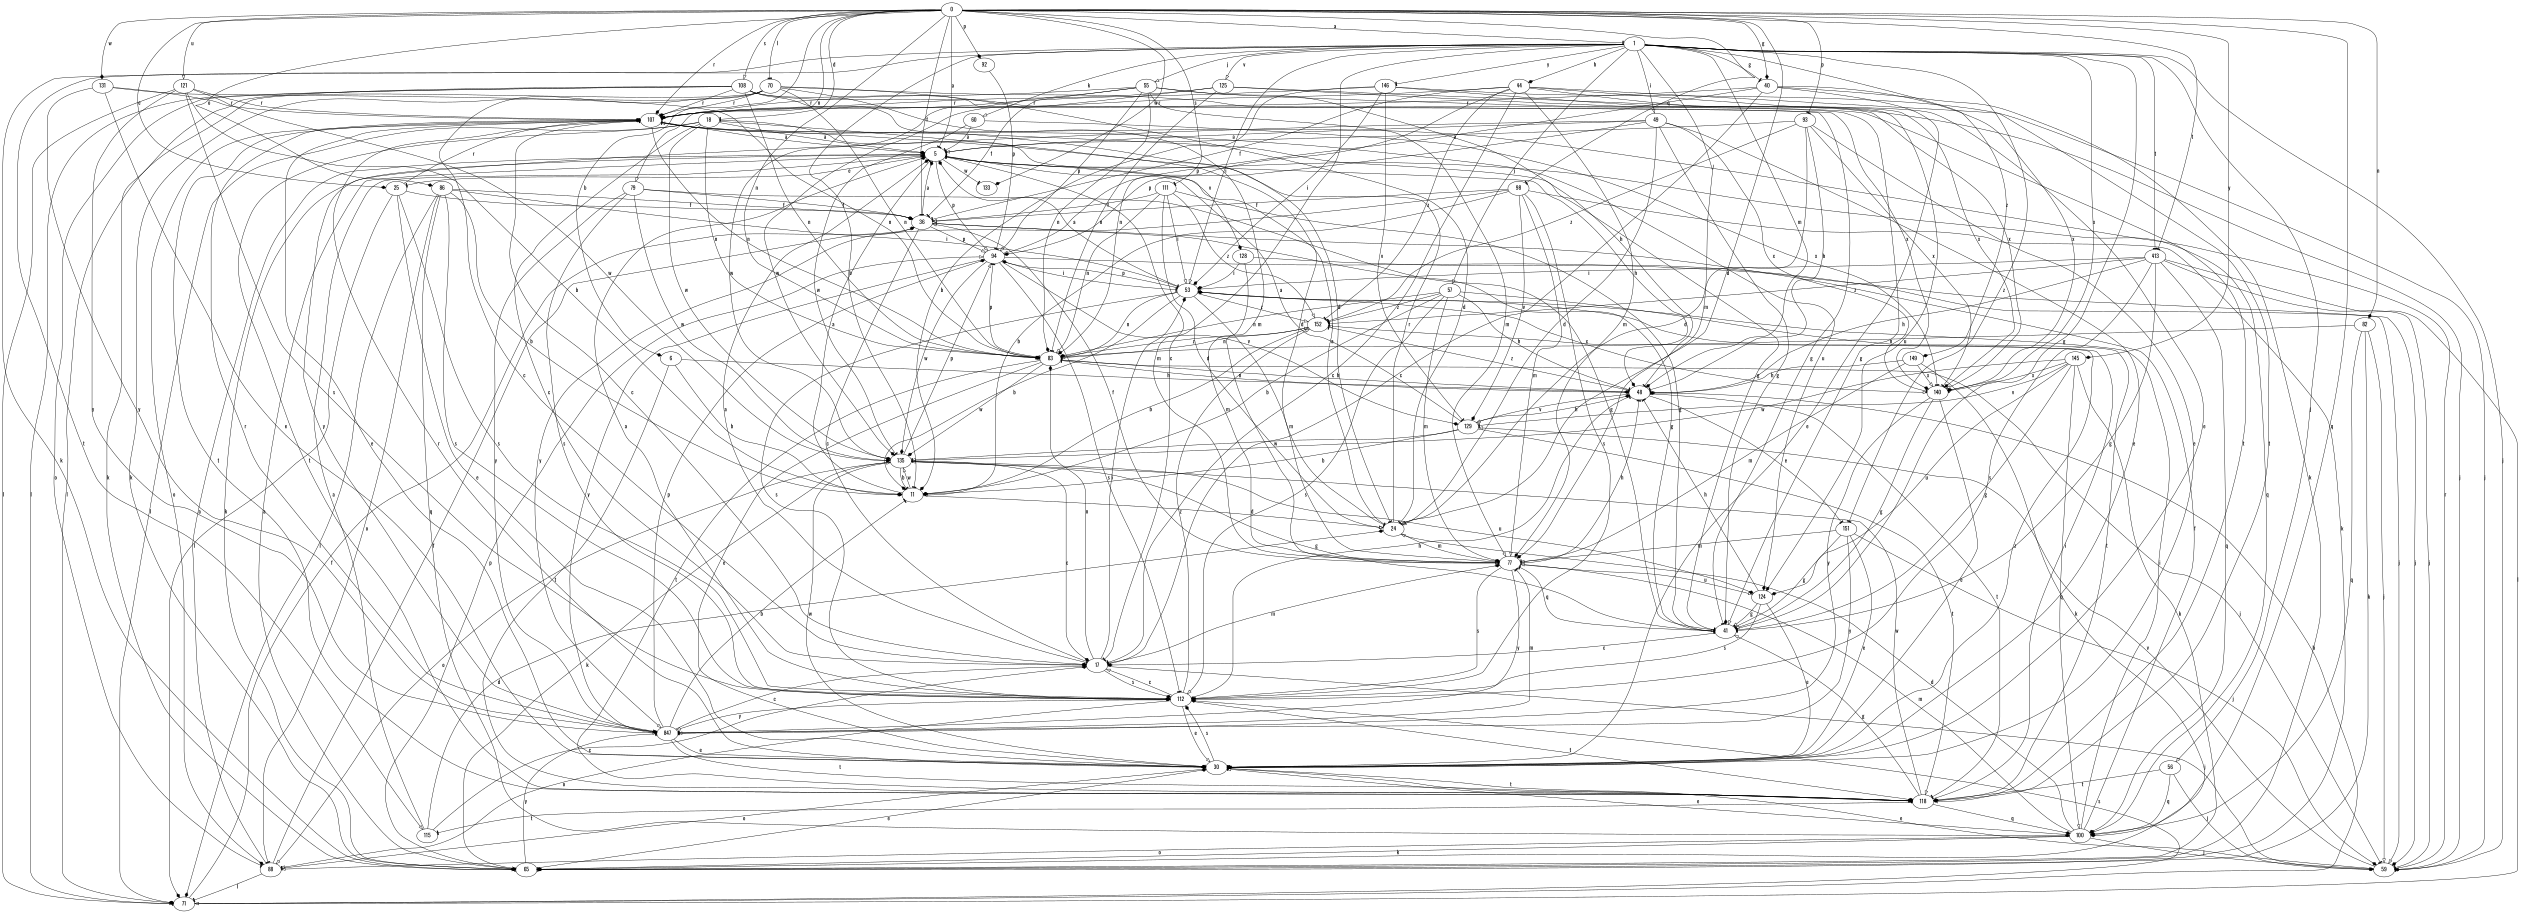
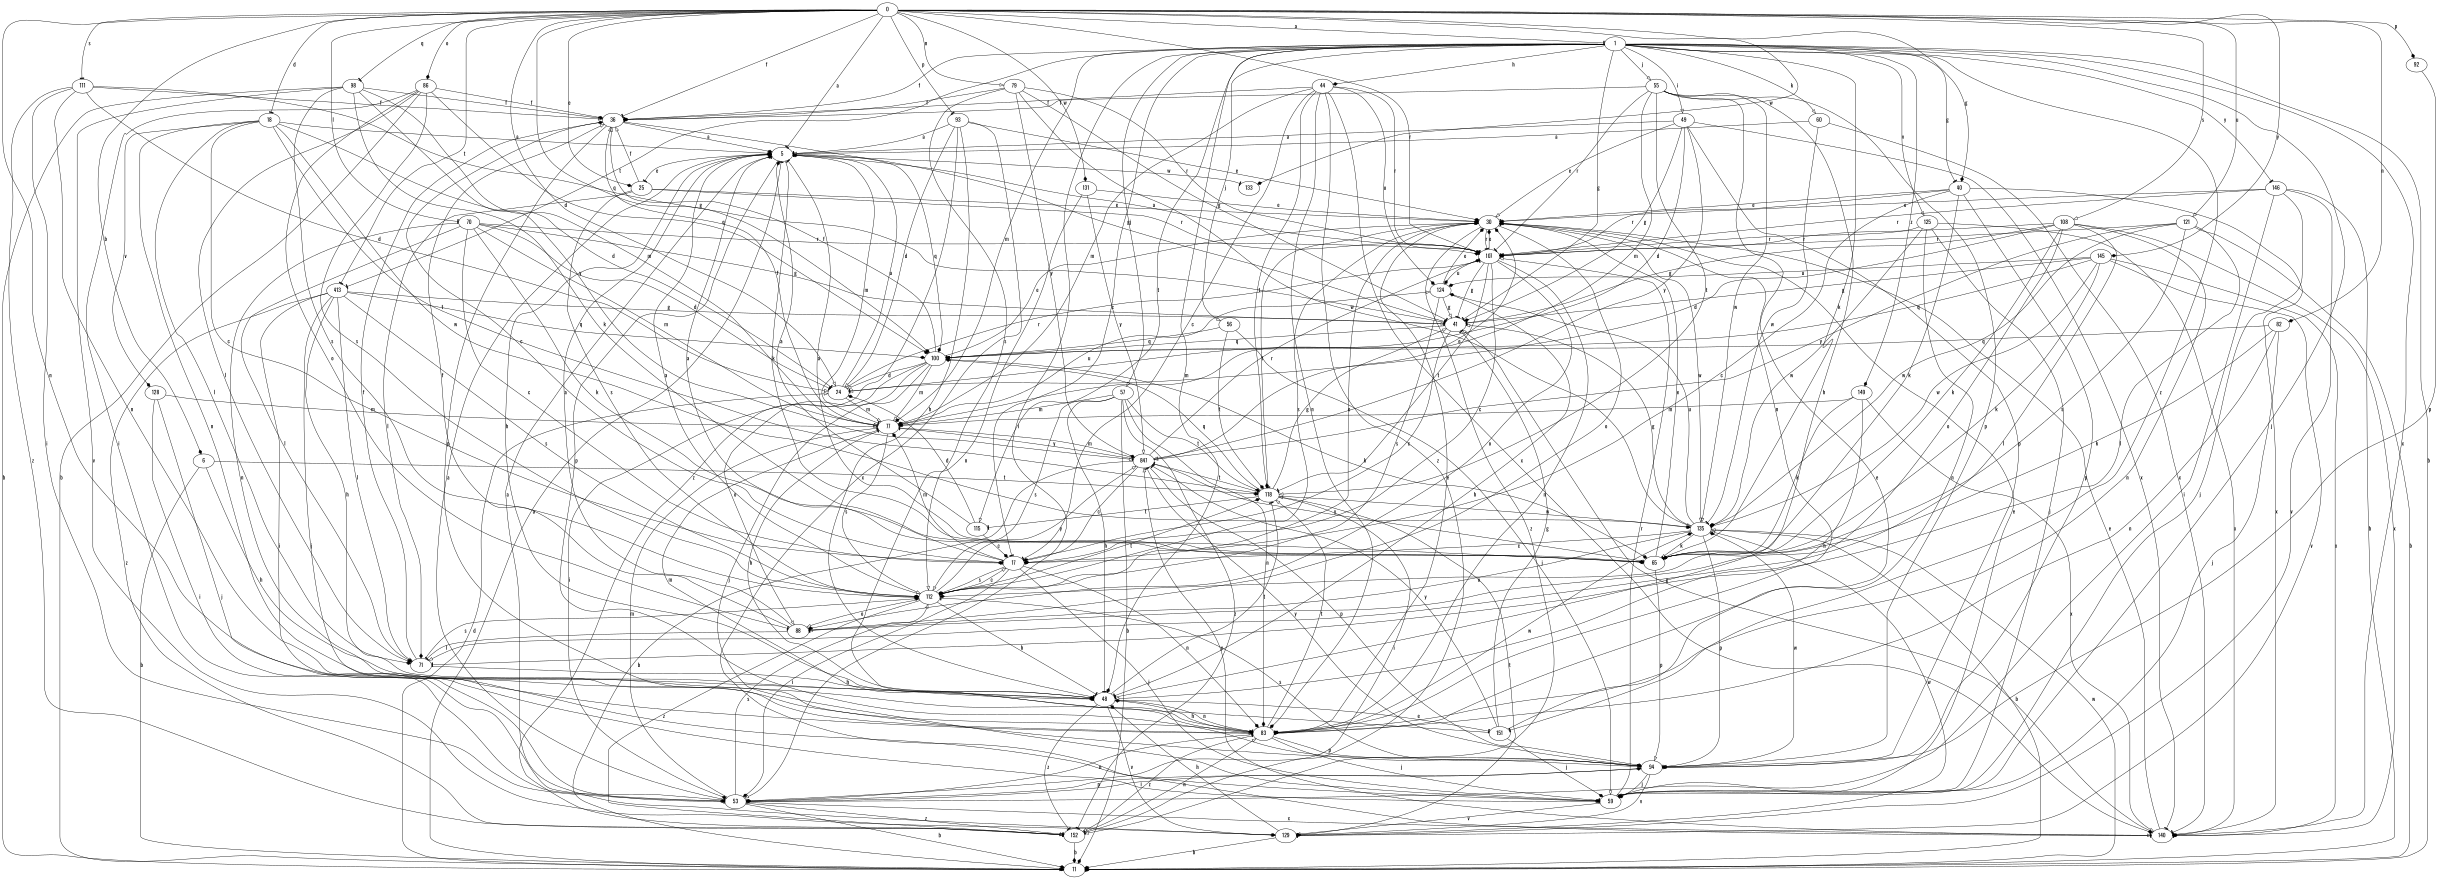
edge "1" -> "36": added, label "f"
edge "131" -> "107": now "79" -> "107"
edge "41" -> "77": now "41" -> "100"
